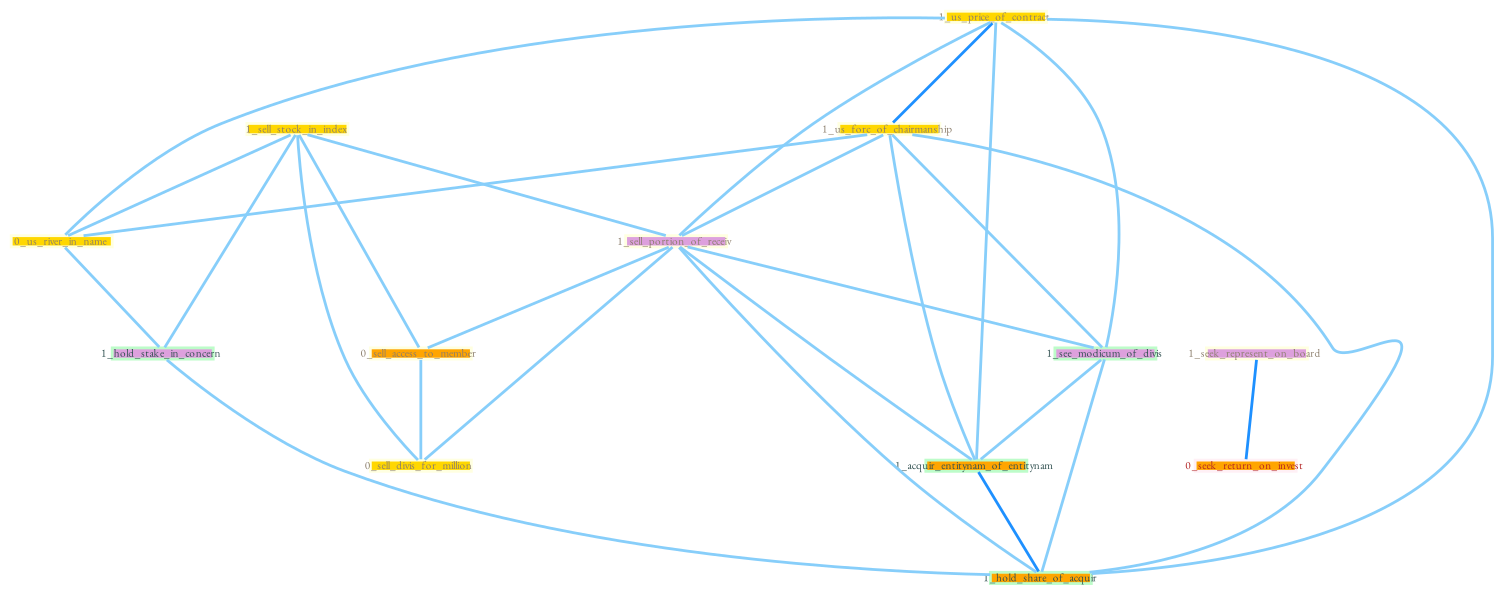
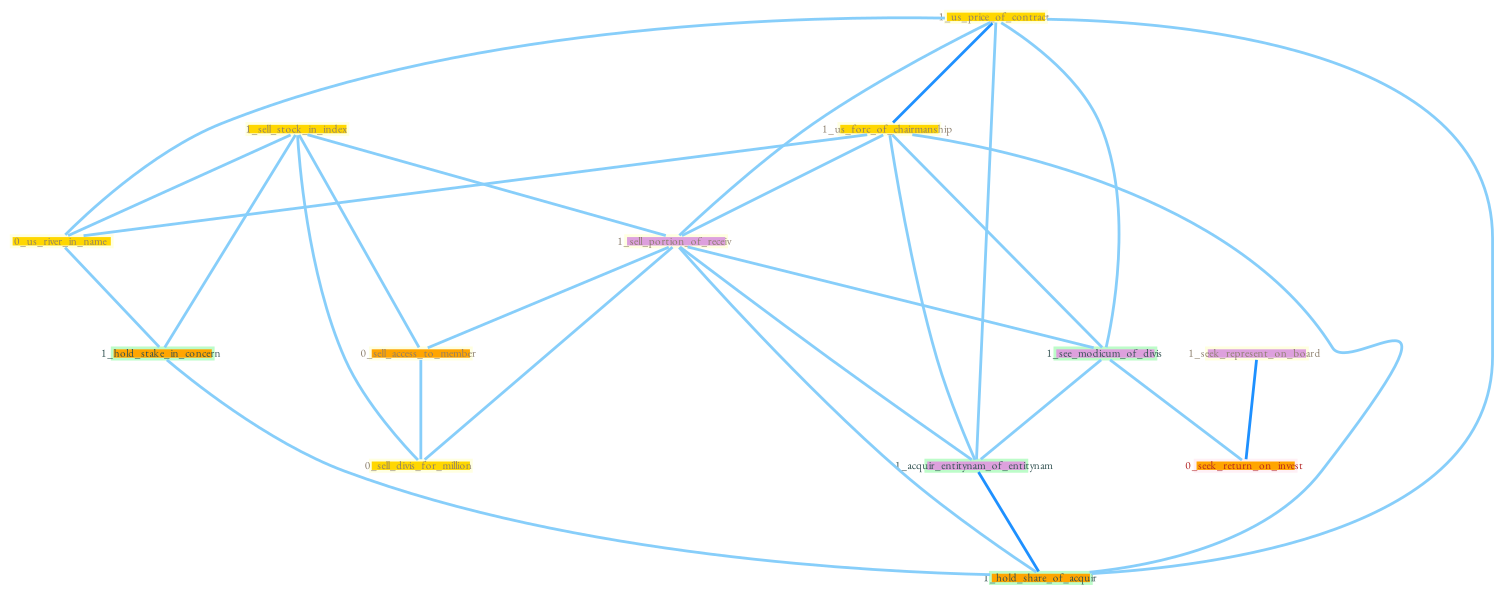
node "1_hold_stake_in_concern": fillcolor plum -> orange
node "1_acquir_entitynam_of_entitynam": fillcolor orange -> plum
edge "1_see_modicum_of_divis" -- "1_hold_share_of_acquir": now "1_see_modicum_of_divis" -- "0_seek_return_on_invest"
